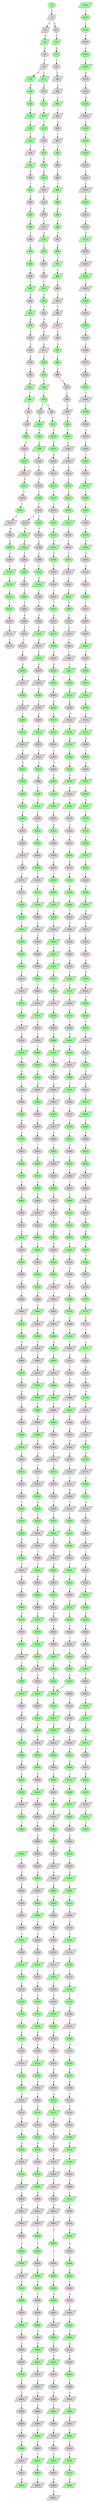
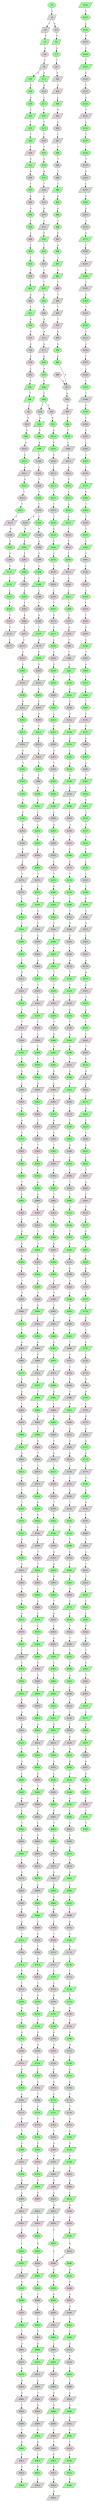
edge "S81" -> "S84": now "S81" -> "S87"
edge "S601" -> "S605": now "S601" -> "S606"
node "S663": added
edge "S809" -> "S814": removed, label "C"
edge "S831" -> "S836": now "S831" -> "S830"
